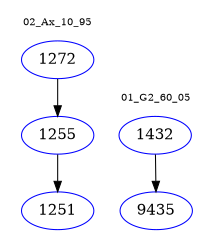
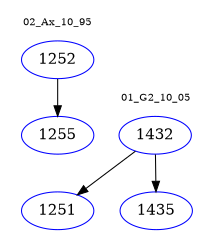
node "1272": label "1272" -> "1252"
cluster "01_G2_60_05": label "01_G2_60_05" -> "01_G2_10_05"
edge "1255" -> "1251": now "1432" -> "1251"
node "9435": label "9435" -> "1435"
